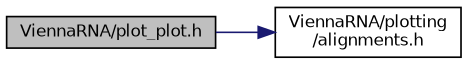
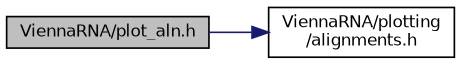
node "ViennaRNA/plot_plot.h": label "ViennaRNA/plot_plot.h" -> "ViennaRNA/plot_aln.h"
